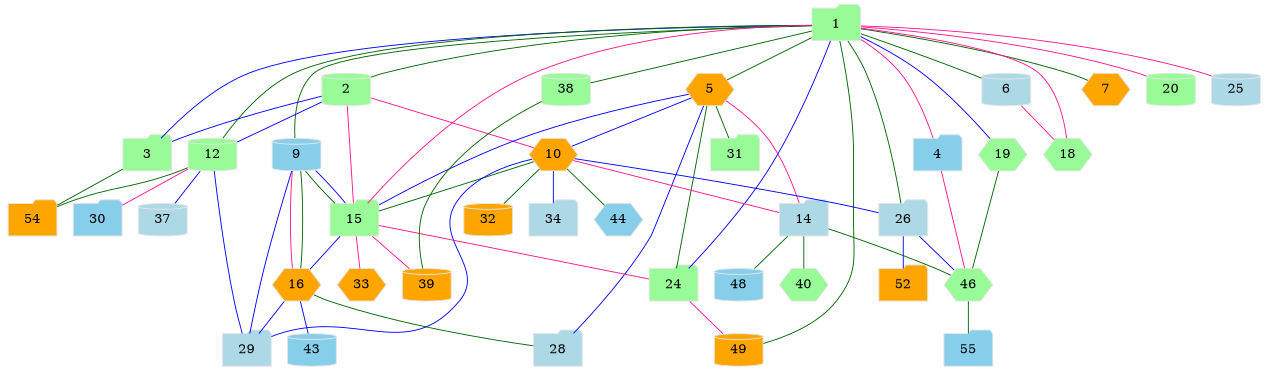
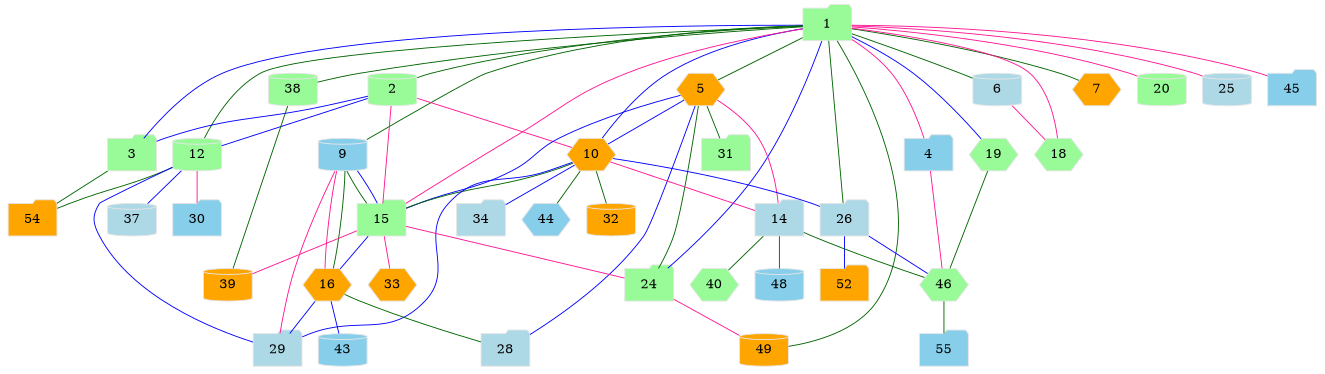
edge "1" -- "10": added
node "45": added
edge "9" -- "29": color blue -> deeppink
